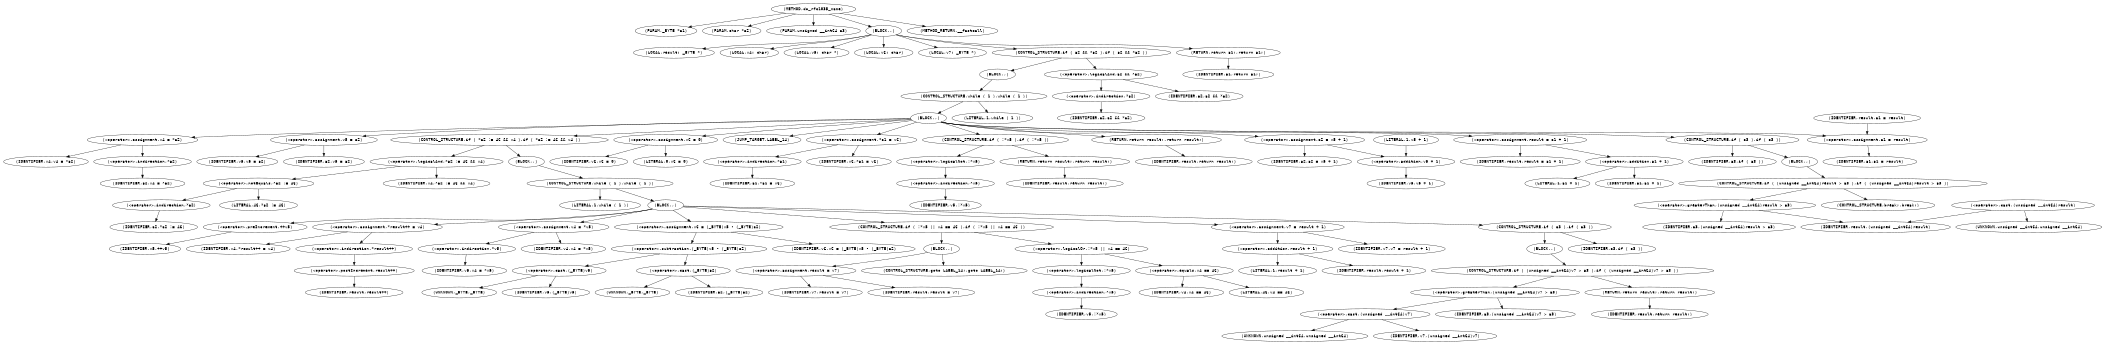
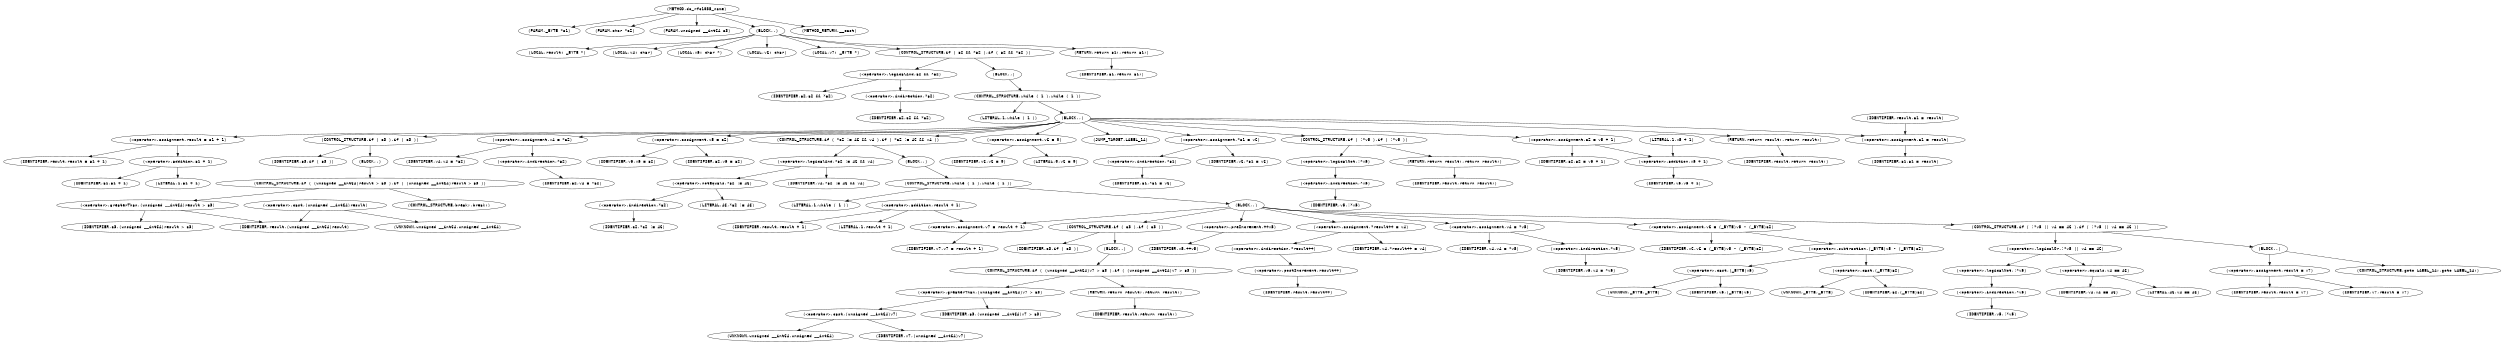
node "(METHOD_RETURN,__fastcall)": label "(METHOD_RETURN,__fastcall)" -> "(METHOD_RETURN,__cast)"
edge "(<operator>.assignment,v7 = result + 1)" -> "(<operator>.addition,result + 1)": reversed
